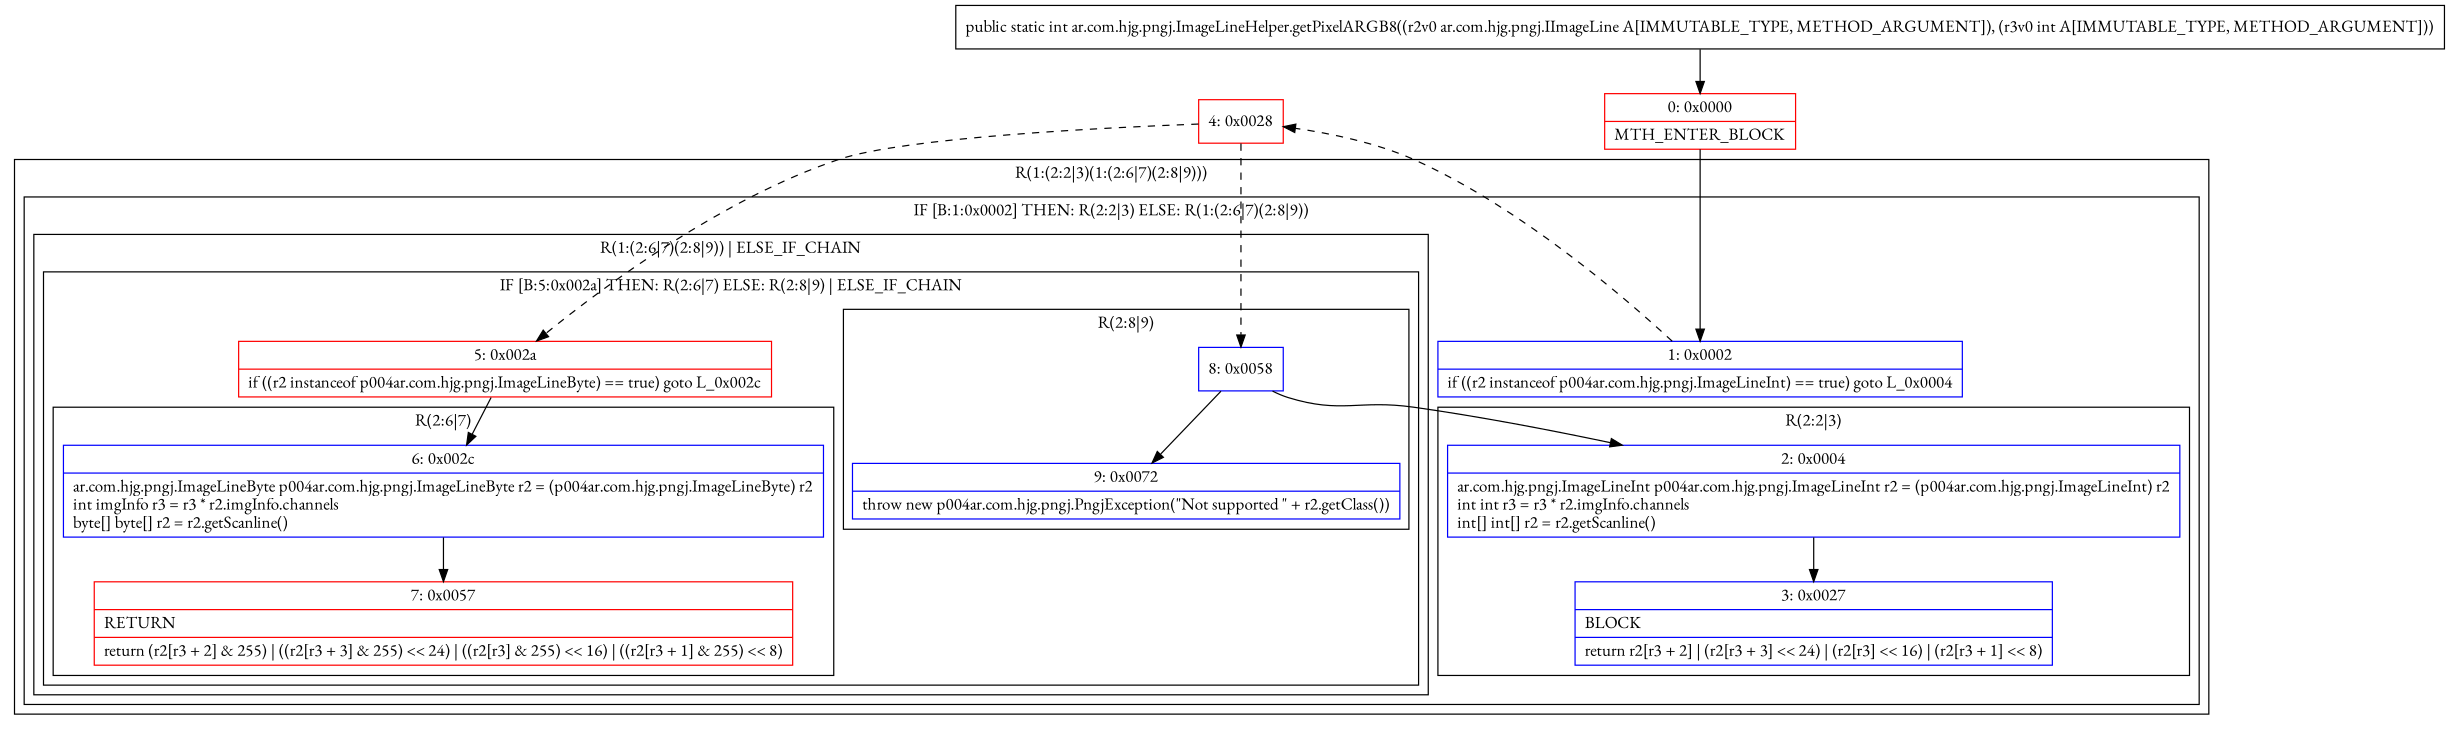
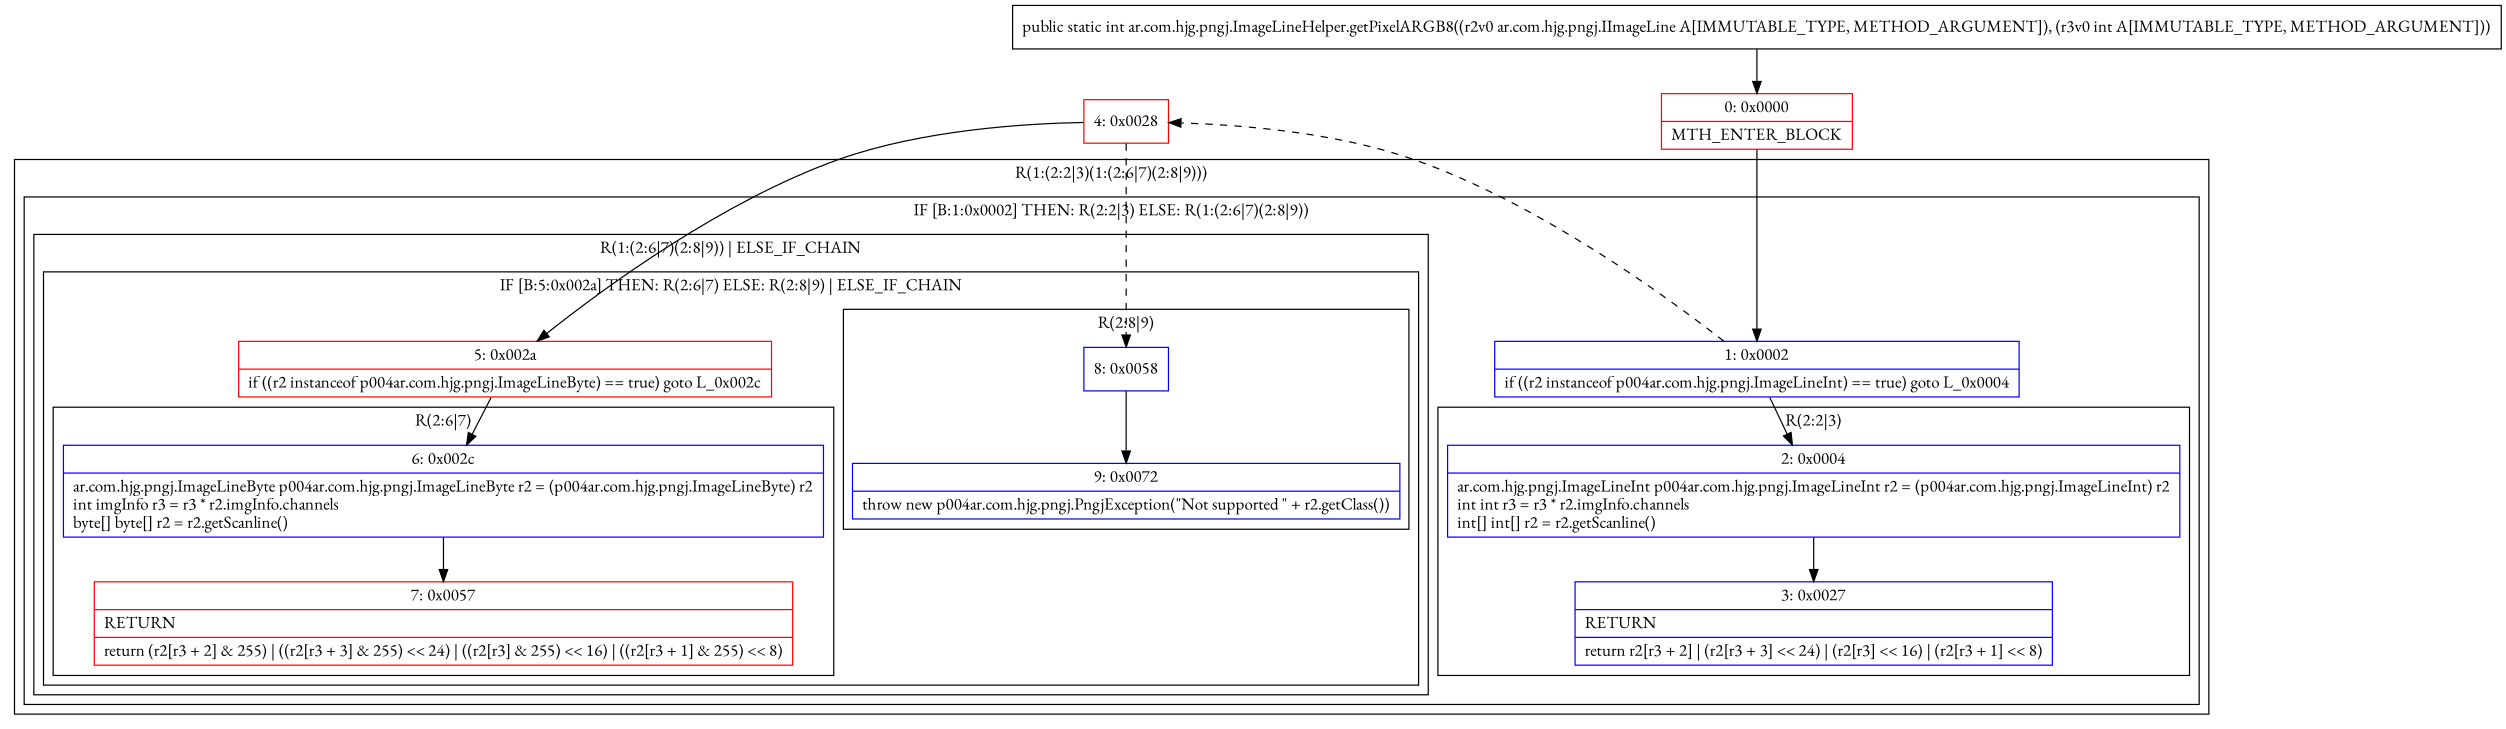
edge "4: 0x0028" -> "5: 0x002a": style dashed -> solid
edge "8: 0x0058" -> "2: 0x0004": now "1: 0x0002" -> "2: 0x0004"
node "3: 0x0027": text "BLOCK" -> "RETURN"
